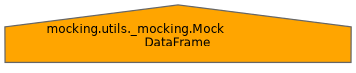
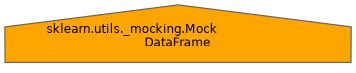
node "mocking.utils._mocking.Mock DataFrame": label "mocking.utils._mocking.Mock DataFrame" -> "sklearn.utils._mocking.Mock DataFrame"
